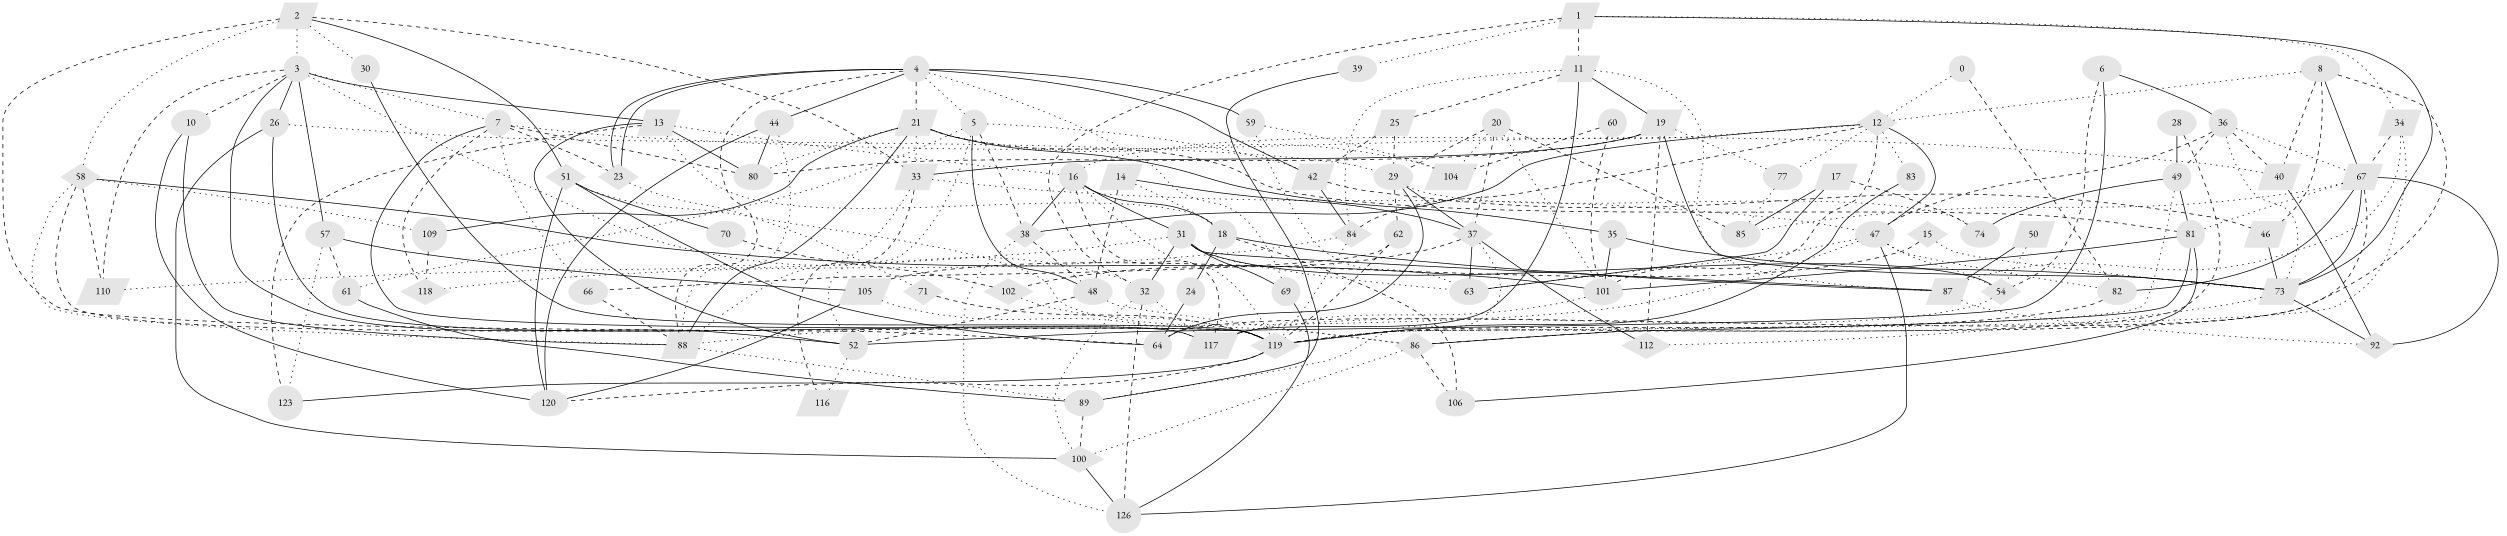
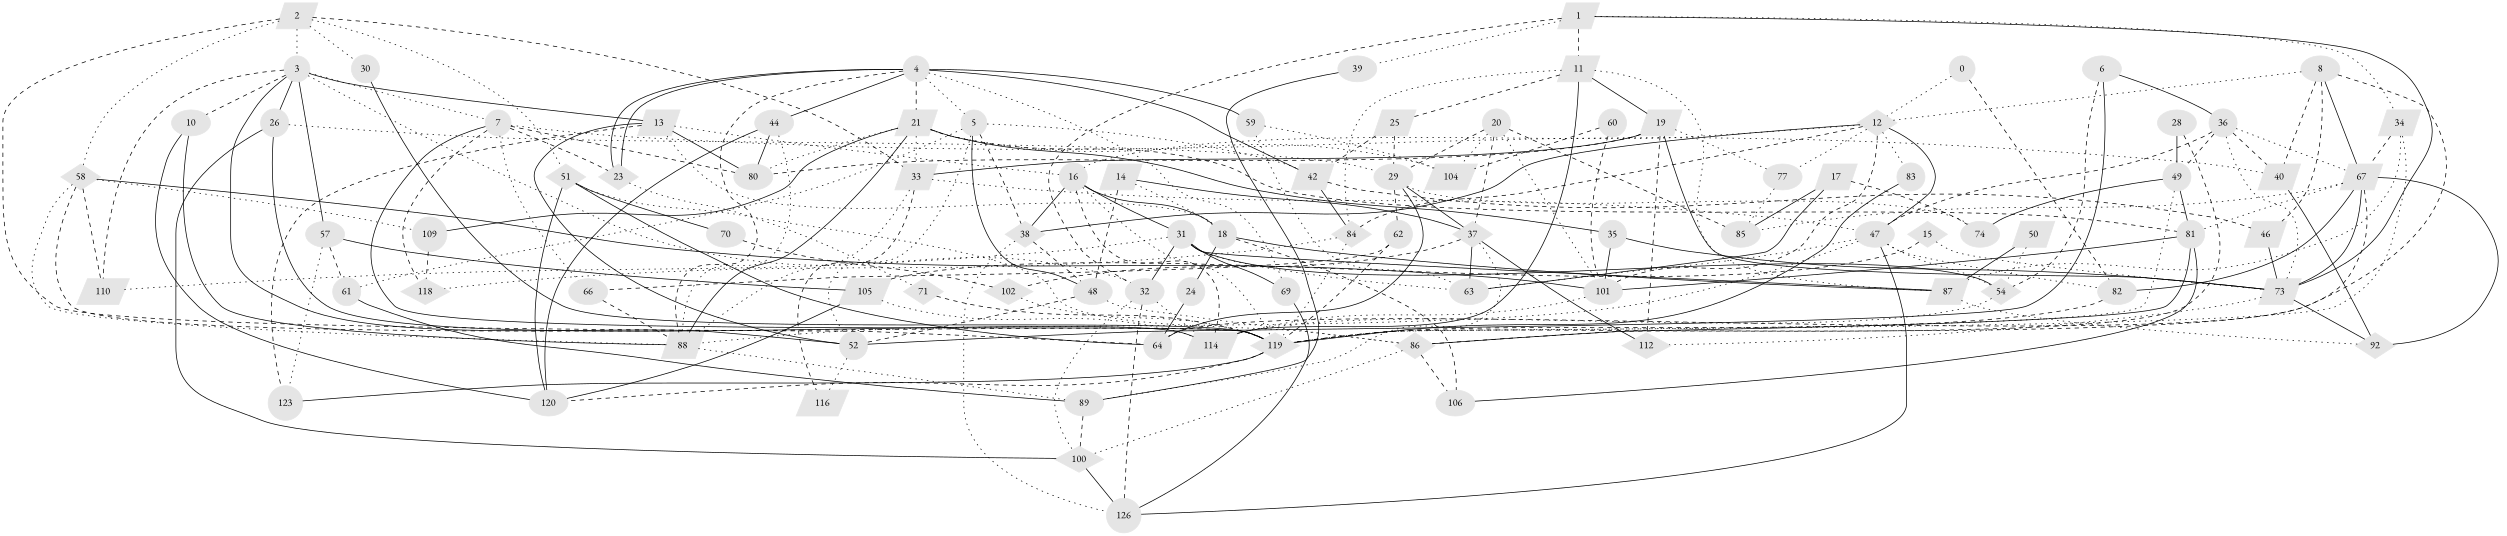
edge "2" -- "51": style solid -> dotted
node "117": label "117" -> "114"
